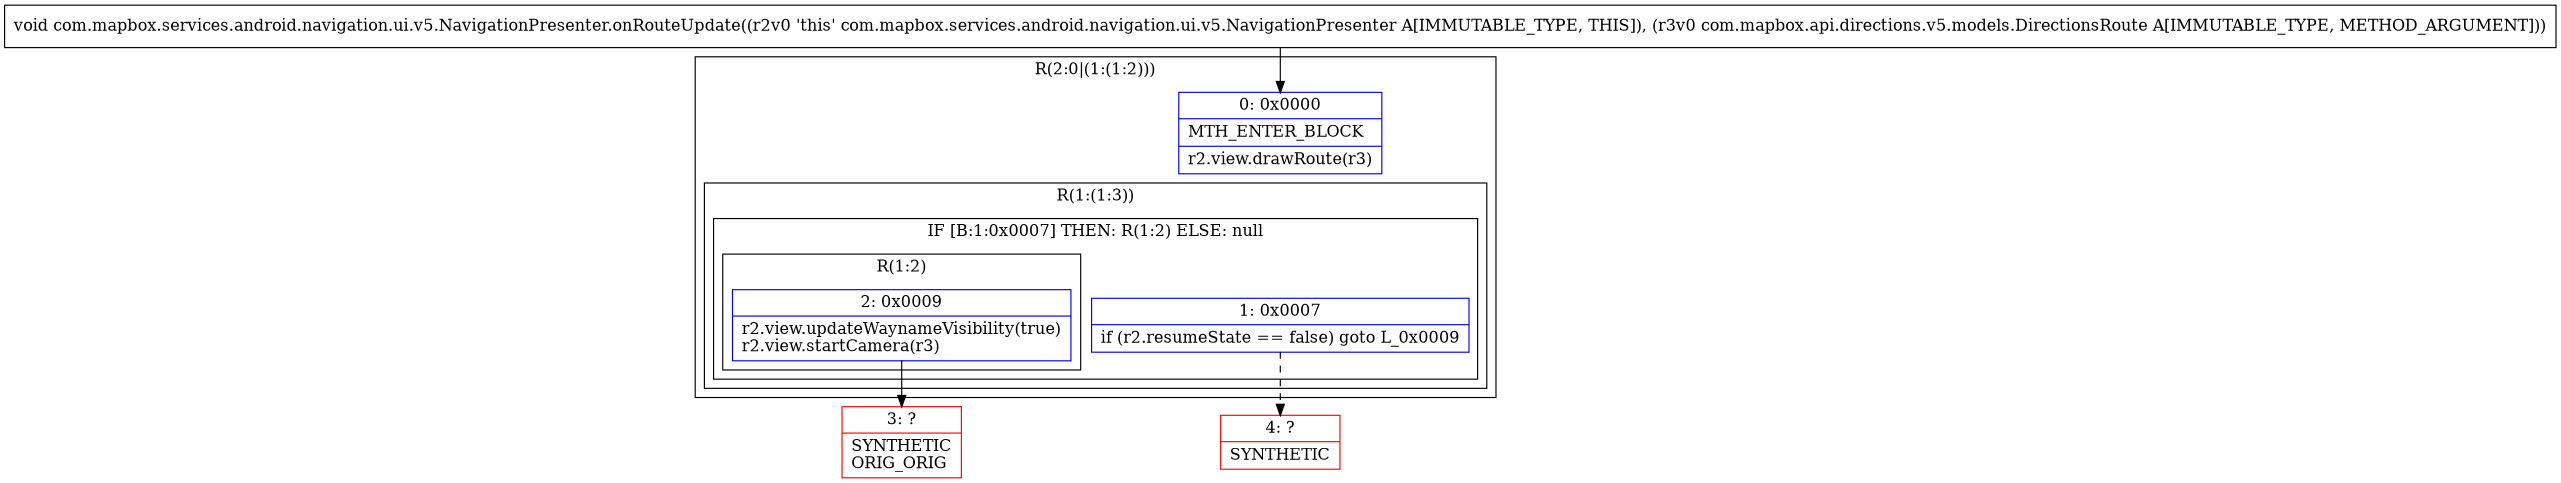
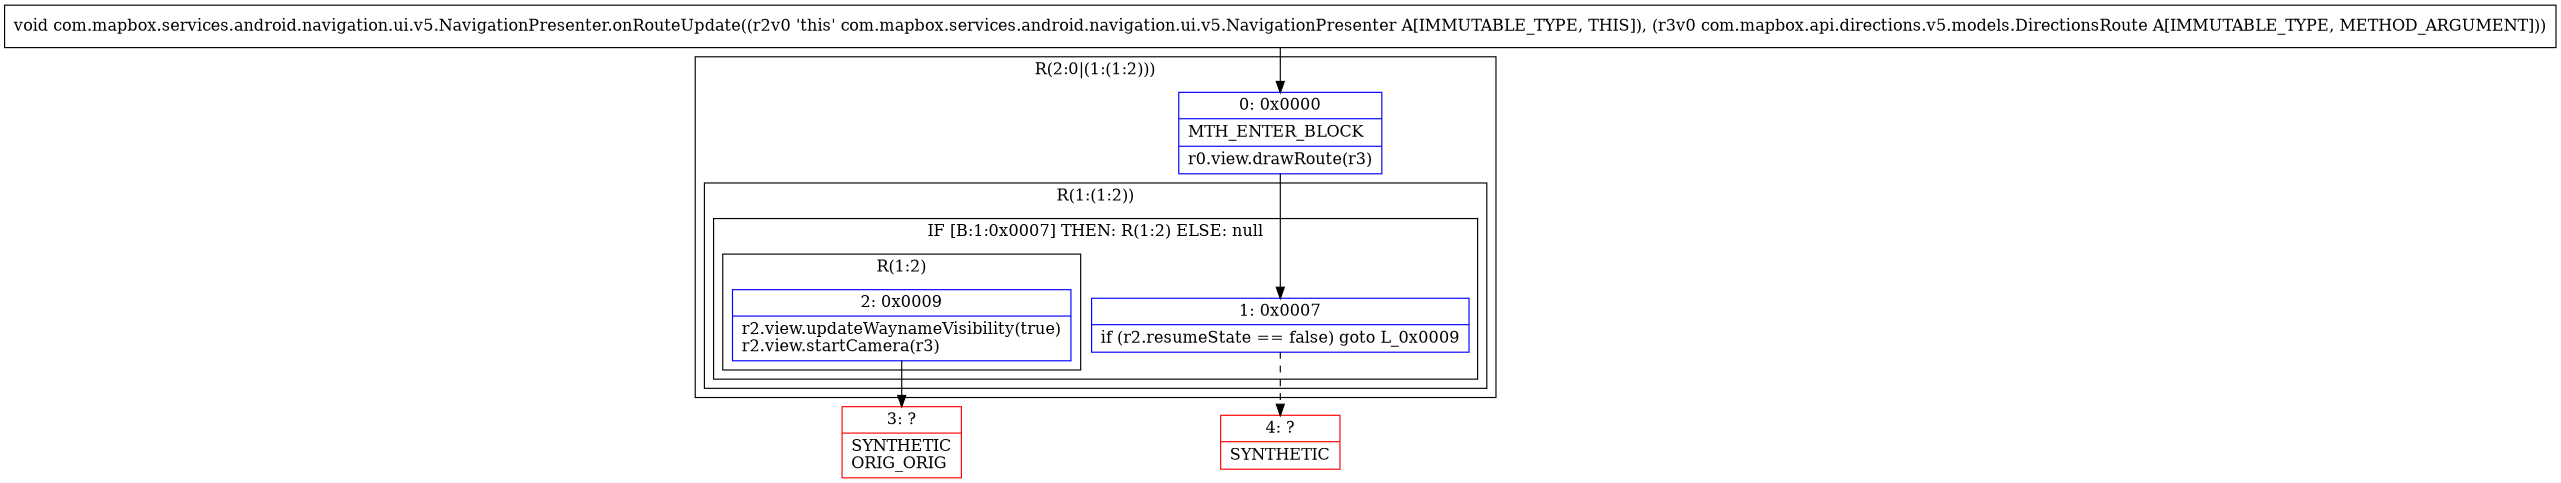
node "0: 0x0000": text "r2.view.drawRoute(r3)" -> "r0.view.drawRoute(r3)"
cluster "R(1:(1:3))": label "R(1:(1:3))" -> "R(1:(1:2))"
edge "0: 0x0000" -> "1: 0x0007": added
